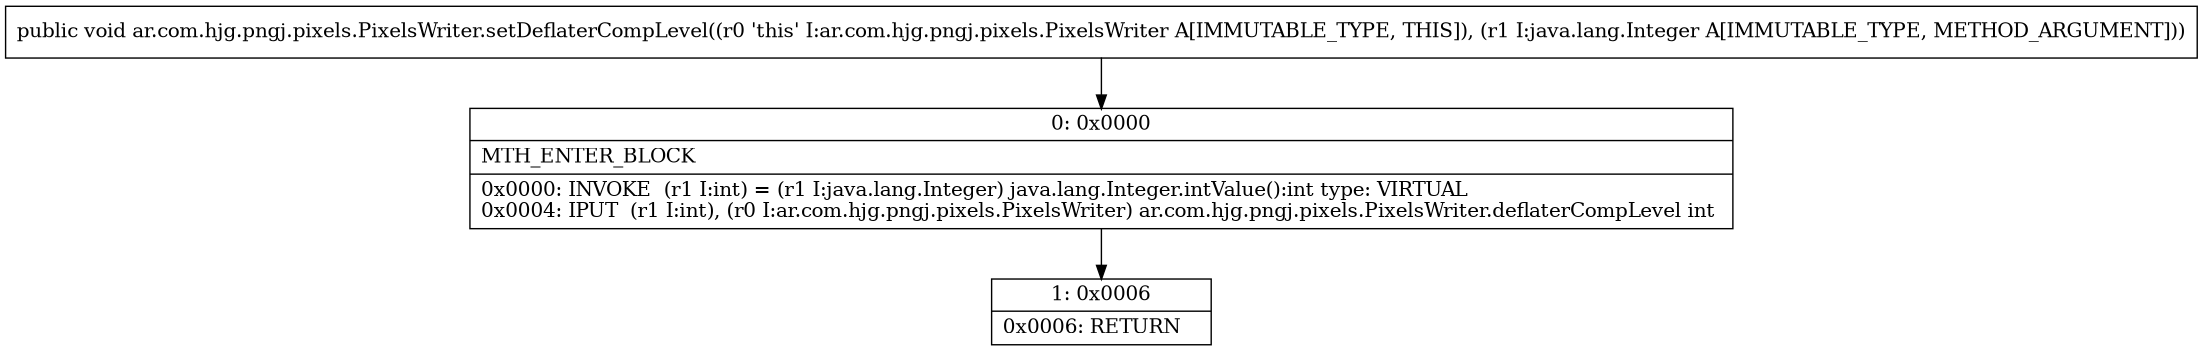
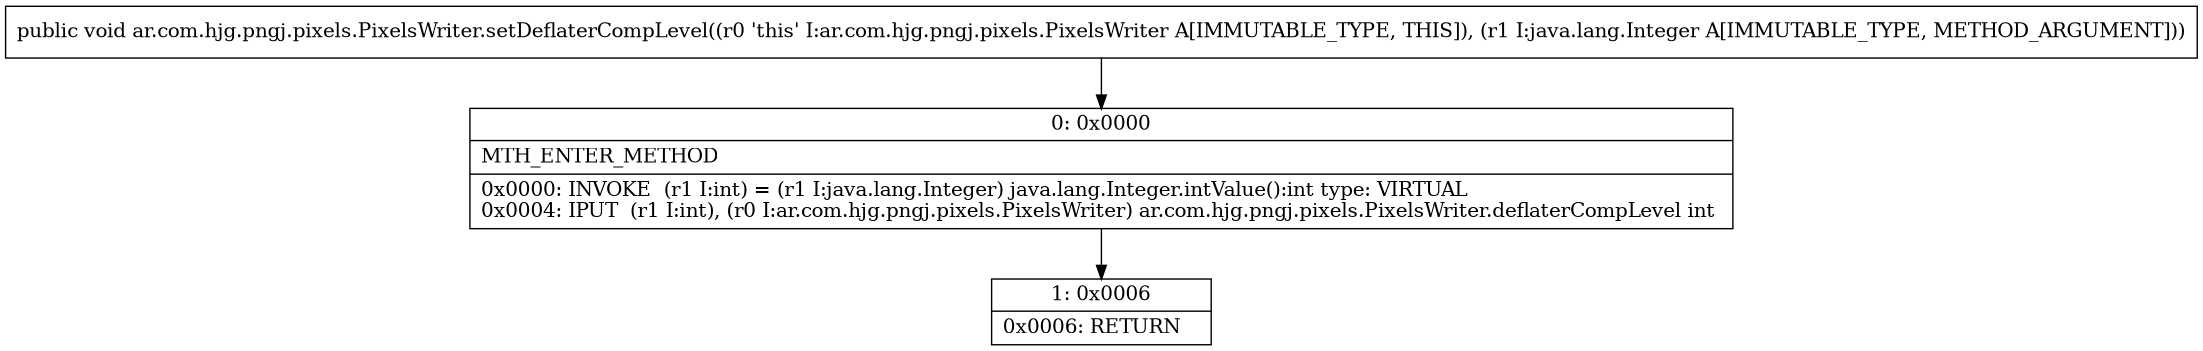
node "0: 0x0000": text "MTH_ENTER_BLOCK" -> "MTH_ENTER_METHOD"
